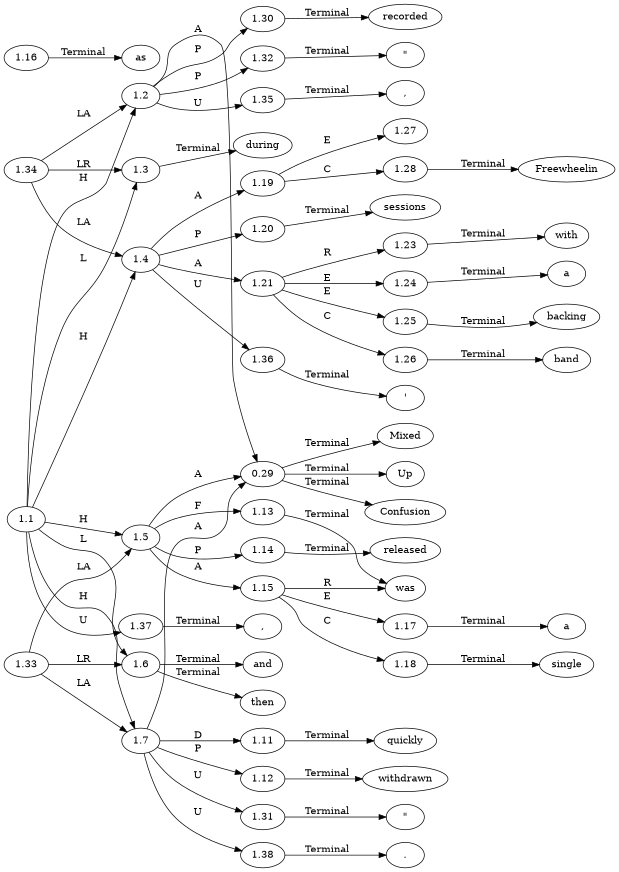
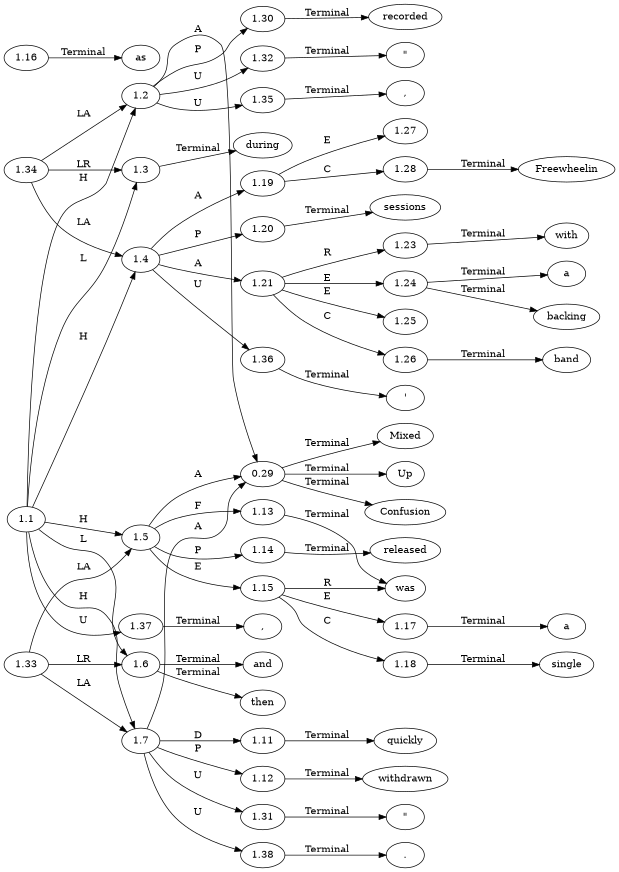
edge "1.2" -> "1.32": label "P" -> "U"
edge "1.25" -> "backing": now "1.24" -> "backing"
edge "1.5" -> "1.15": label "A" -> "E"
